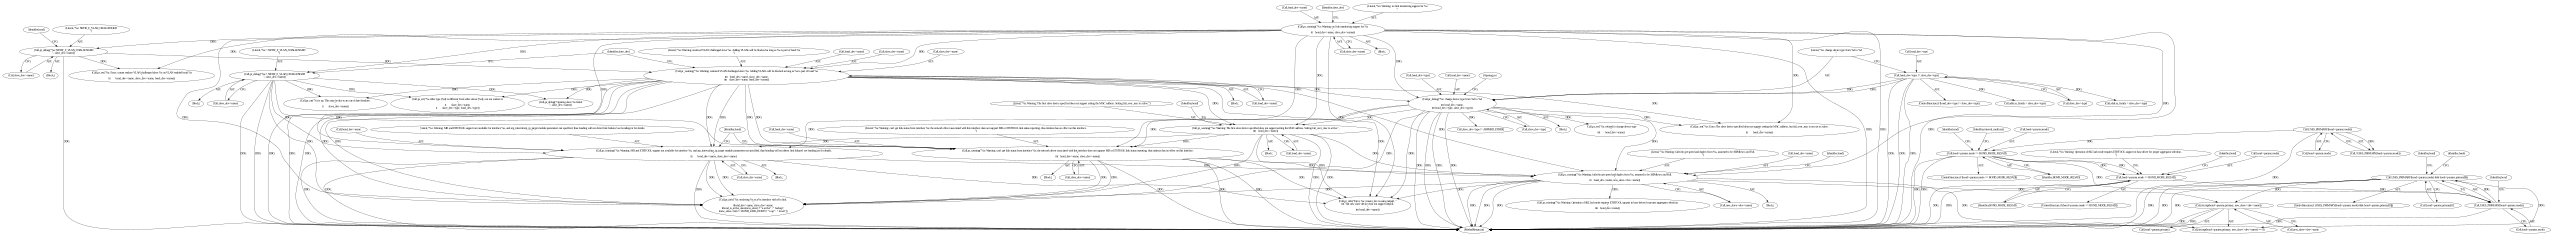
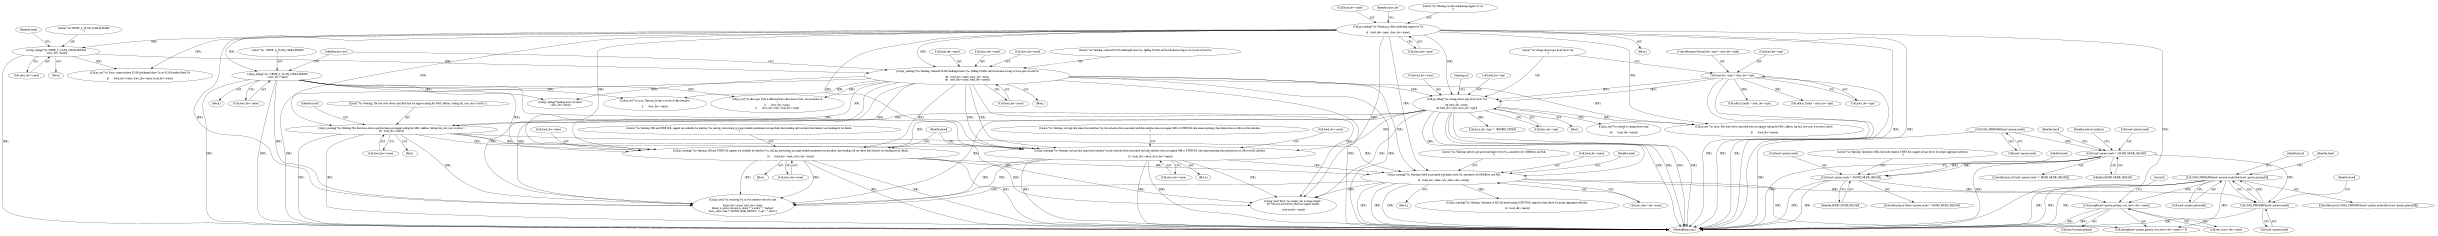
edge "(Call,bond_dev->type != slave_dev->type)" -> "(ControlStructure,if (bond_dev->type != slave_dev->type))": reversed
node "(Call,!USES_PRIMARY(bond->params.mode))": removed
node "(Literal,0)": added
node "(MethodReturn,int)": label "(MethodReturn,int)" -> "(MethodReturn,mac)"
